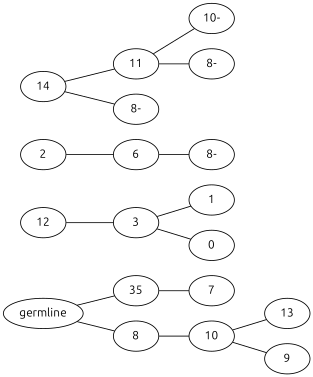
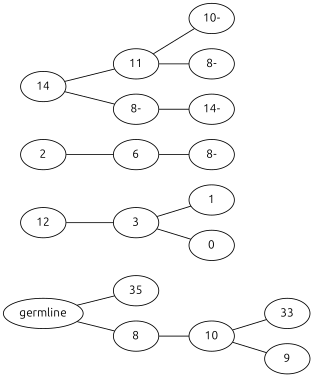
node "14-": added
node "7": removed
node "13": label "13" -> "33"
